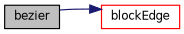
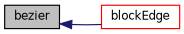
edge "bezier" -> "blockEdge": reversed
